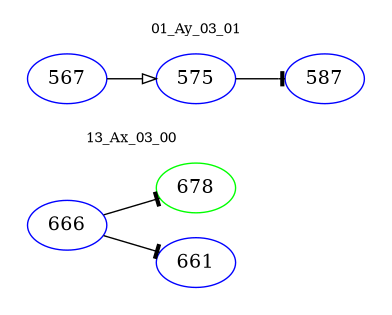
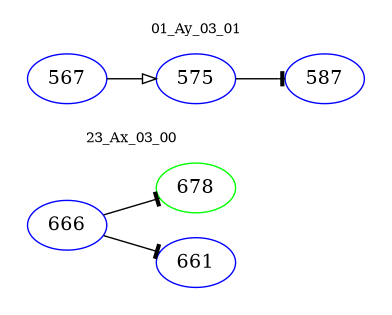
cluster "13_Ax_03_00": label "13_Ax_03_00" -> "23_Ax_03_00"
